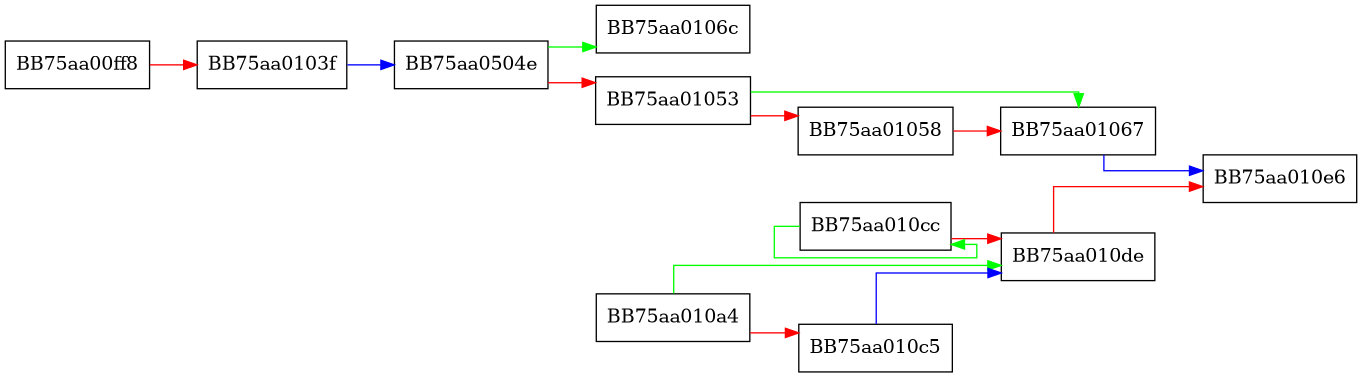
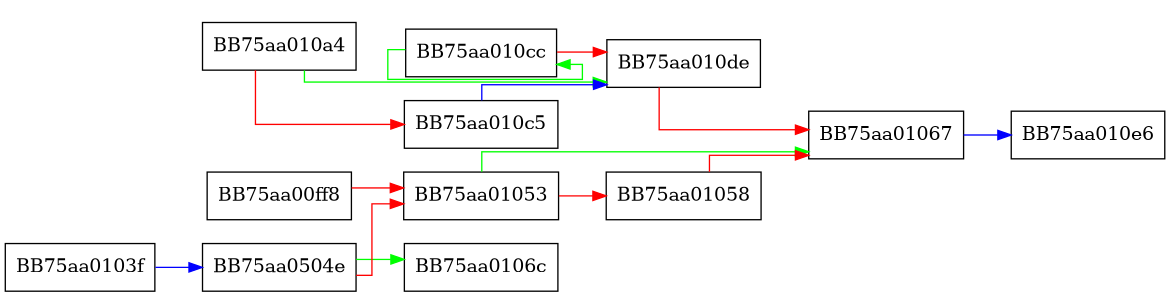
edge "BB75aa00ff8" -> "BB75aa0103f": now "BB75aa00ff8" -> "BB75aa01053"
edge "BB75aa010de" -> "BB75aa010e6": now "BB75aa010de" -> "BB75aa01067"
